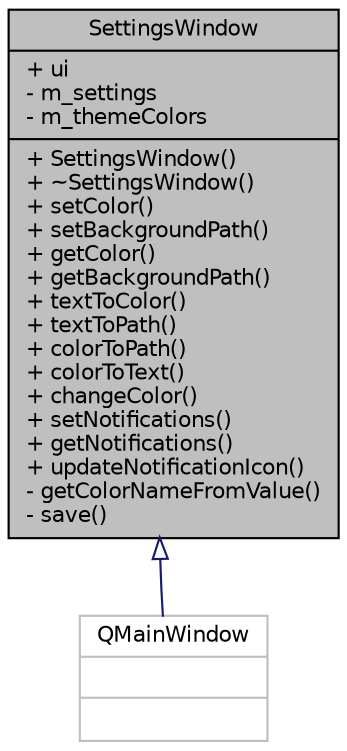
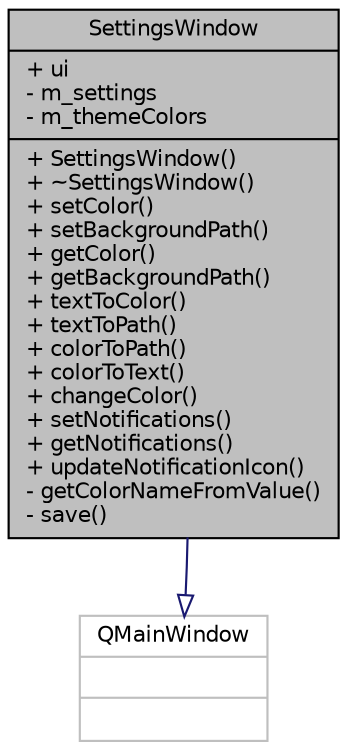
edge "QMainWindow" -> "SettingsWindow": reversed
